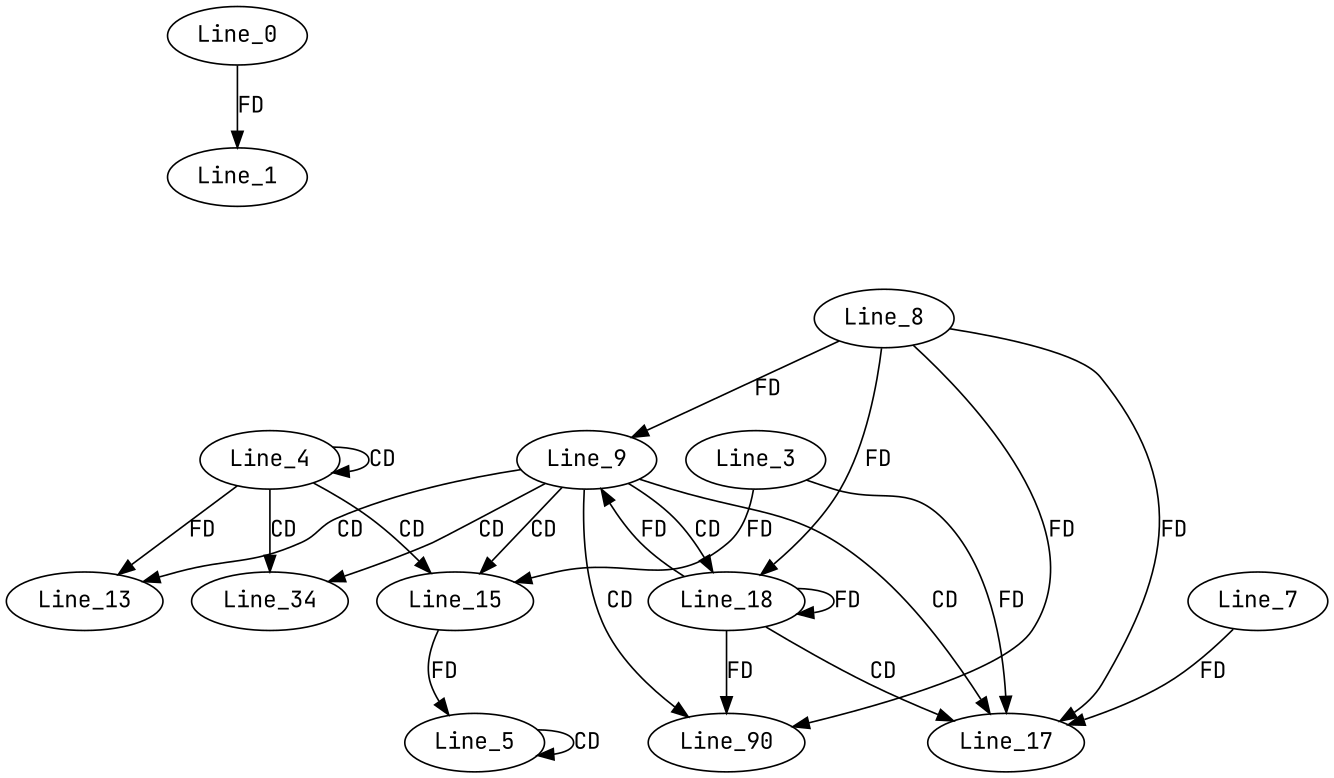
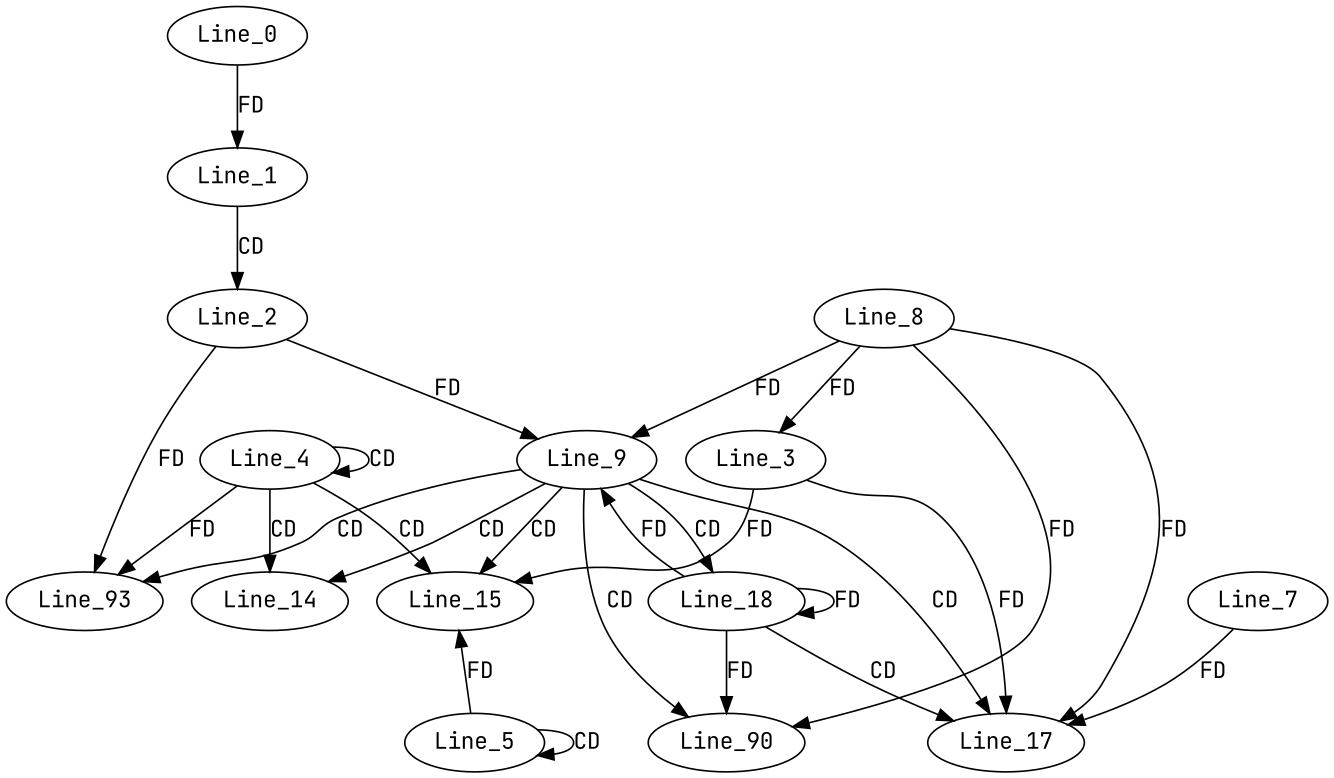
node "Line_2": added
edge "Line_8" -> "Line_18": now "Line_8" -> "Line_3"
node "Line_13": label "Line_13" -> "Line_93"
node "Line_34": label "Line_34" -> "Line_14"
edge "Line_15" -> "Line_5": reversed
